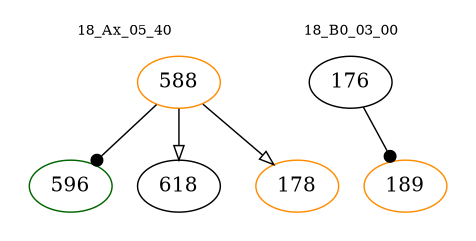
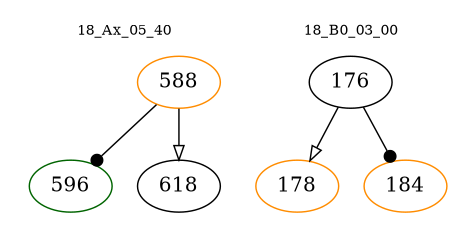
edge "588" -> "178": now "176" -> "178"
node "189": label "189" -> "184"
